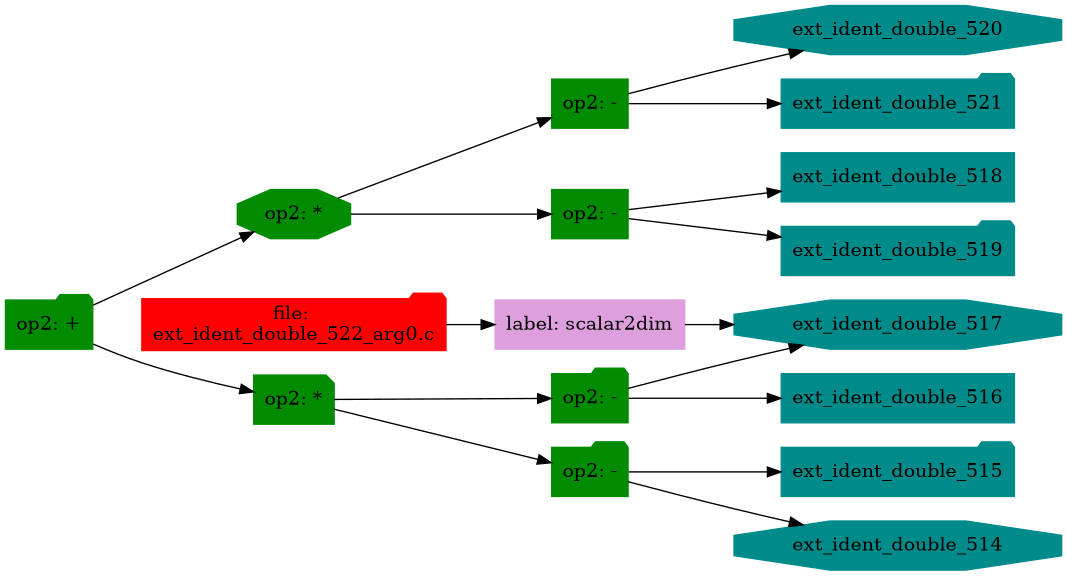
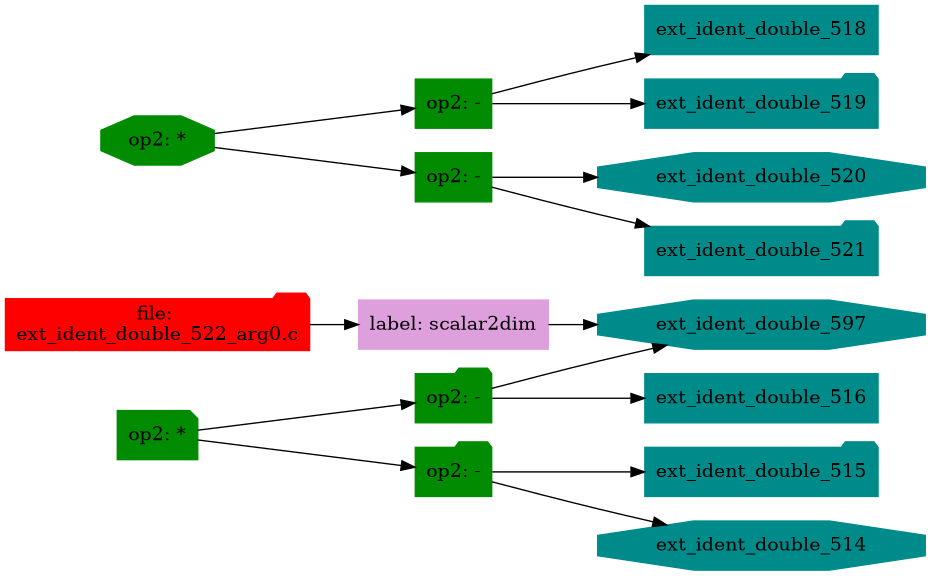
node "op2: +": removed
node "ext_ident_double_517": label "ext_ident_double_517" -> "ext_ident_double_597"
